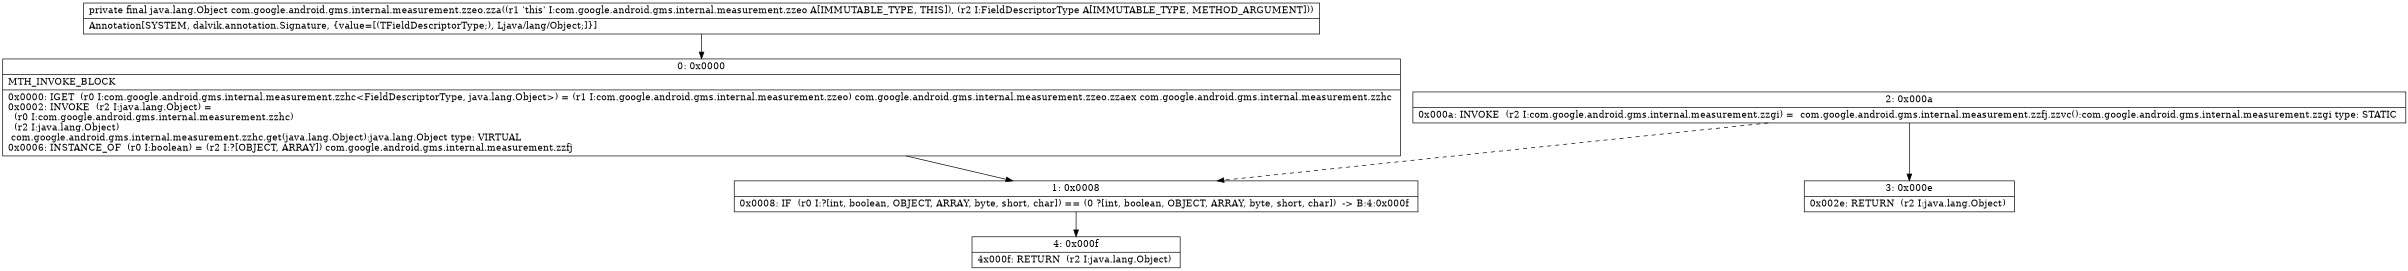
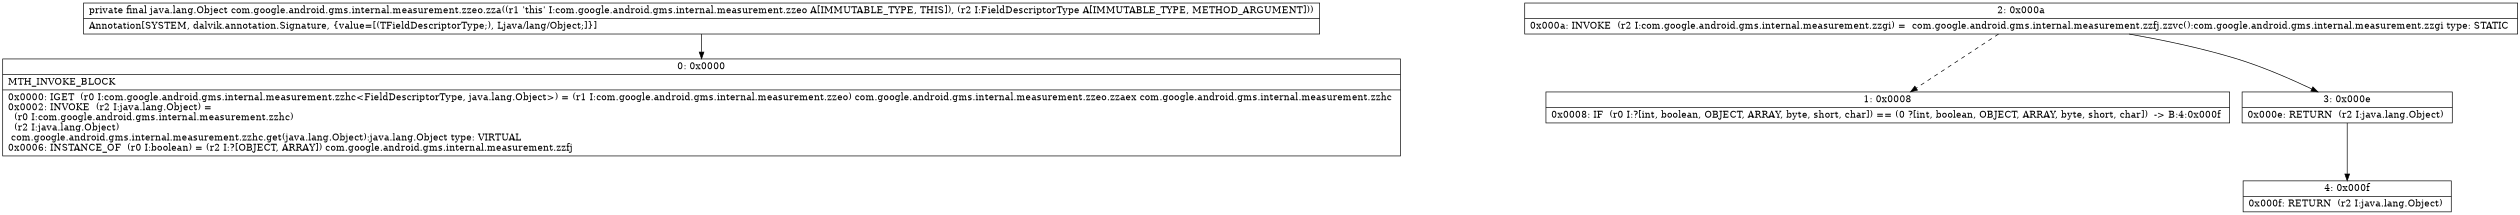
edge "0: 0x0000" -> "1: 0x0008": removed
node "3: 0x000e": text "0x002e: RETURN  (r2 I:java.lang.Object)" -> "0x000e: RETURN  (r2 I:java.lang.Object)"
edge "1: 0x0008" -> "4: 0x000f": now "3: 0x000e" -> "4: 0x000f"
node "4: 0x000f": text "4x000f: RETURN  (r2 I:java.lang.Object)" -> "0x000f: RETURN  (r2 I:java.lang.Object)"
